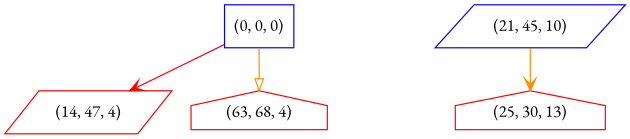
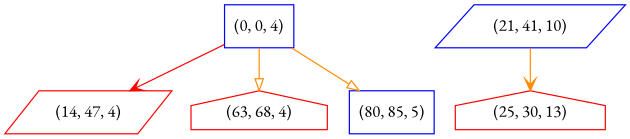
node "(0, 0, 0)": label "(0, 0, 0)" -> "(0, 0, 4)"
node "(21, 45, 10)": label "(21, 45, 10)" -> "(21, 41, 10)"
node "(80, 85, 5)": added
